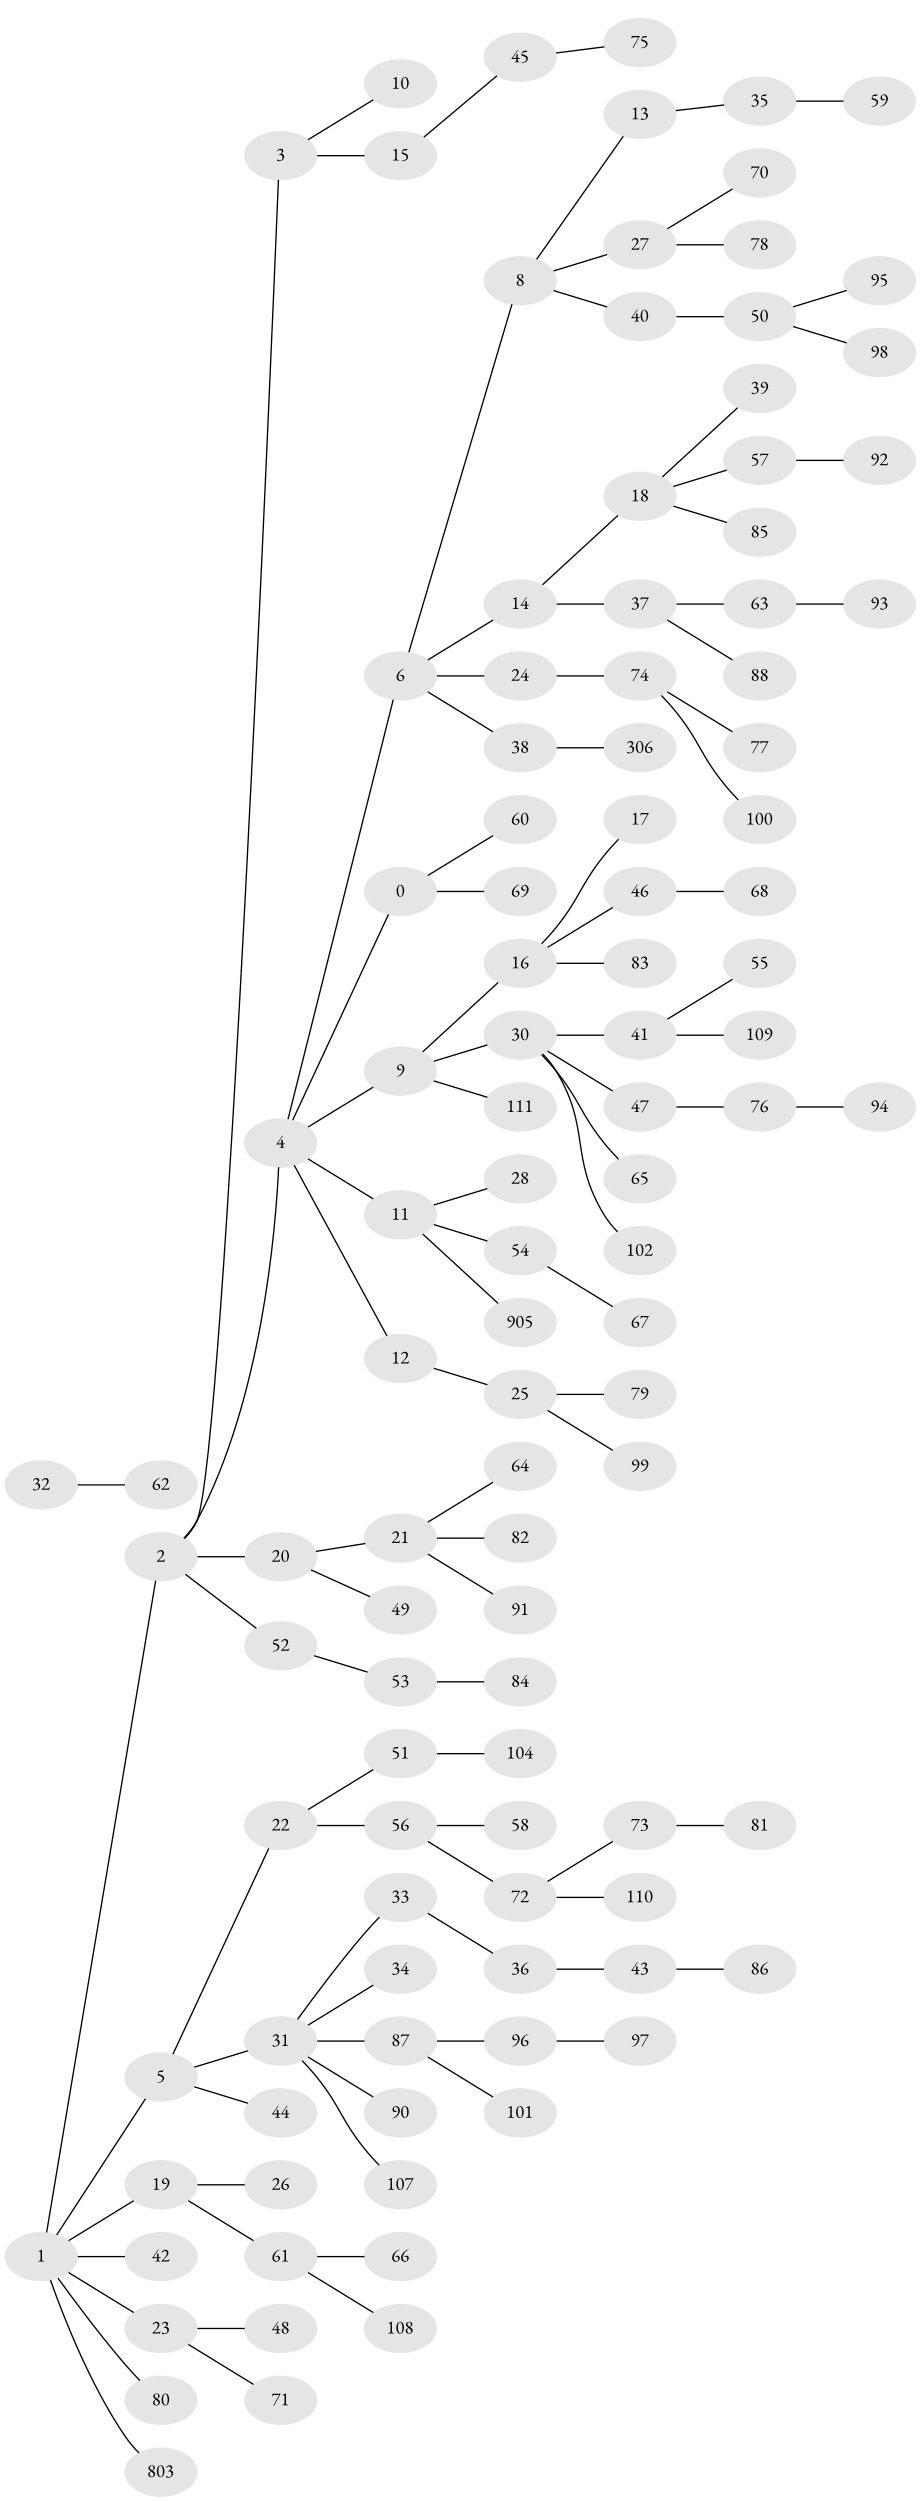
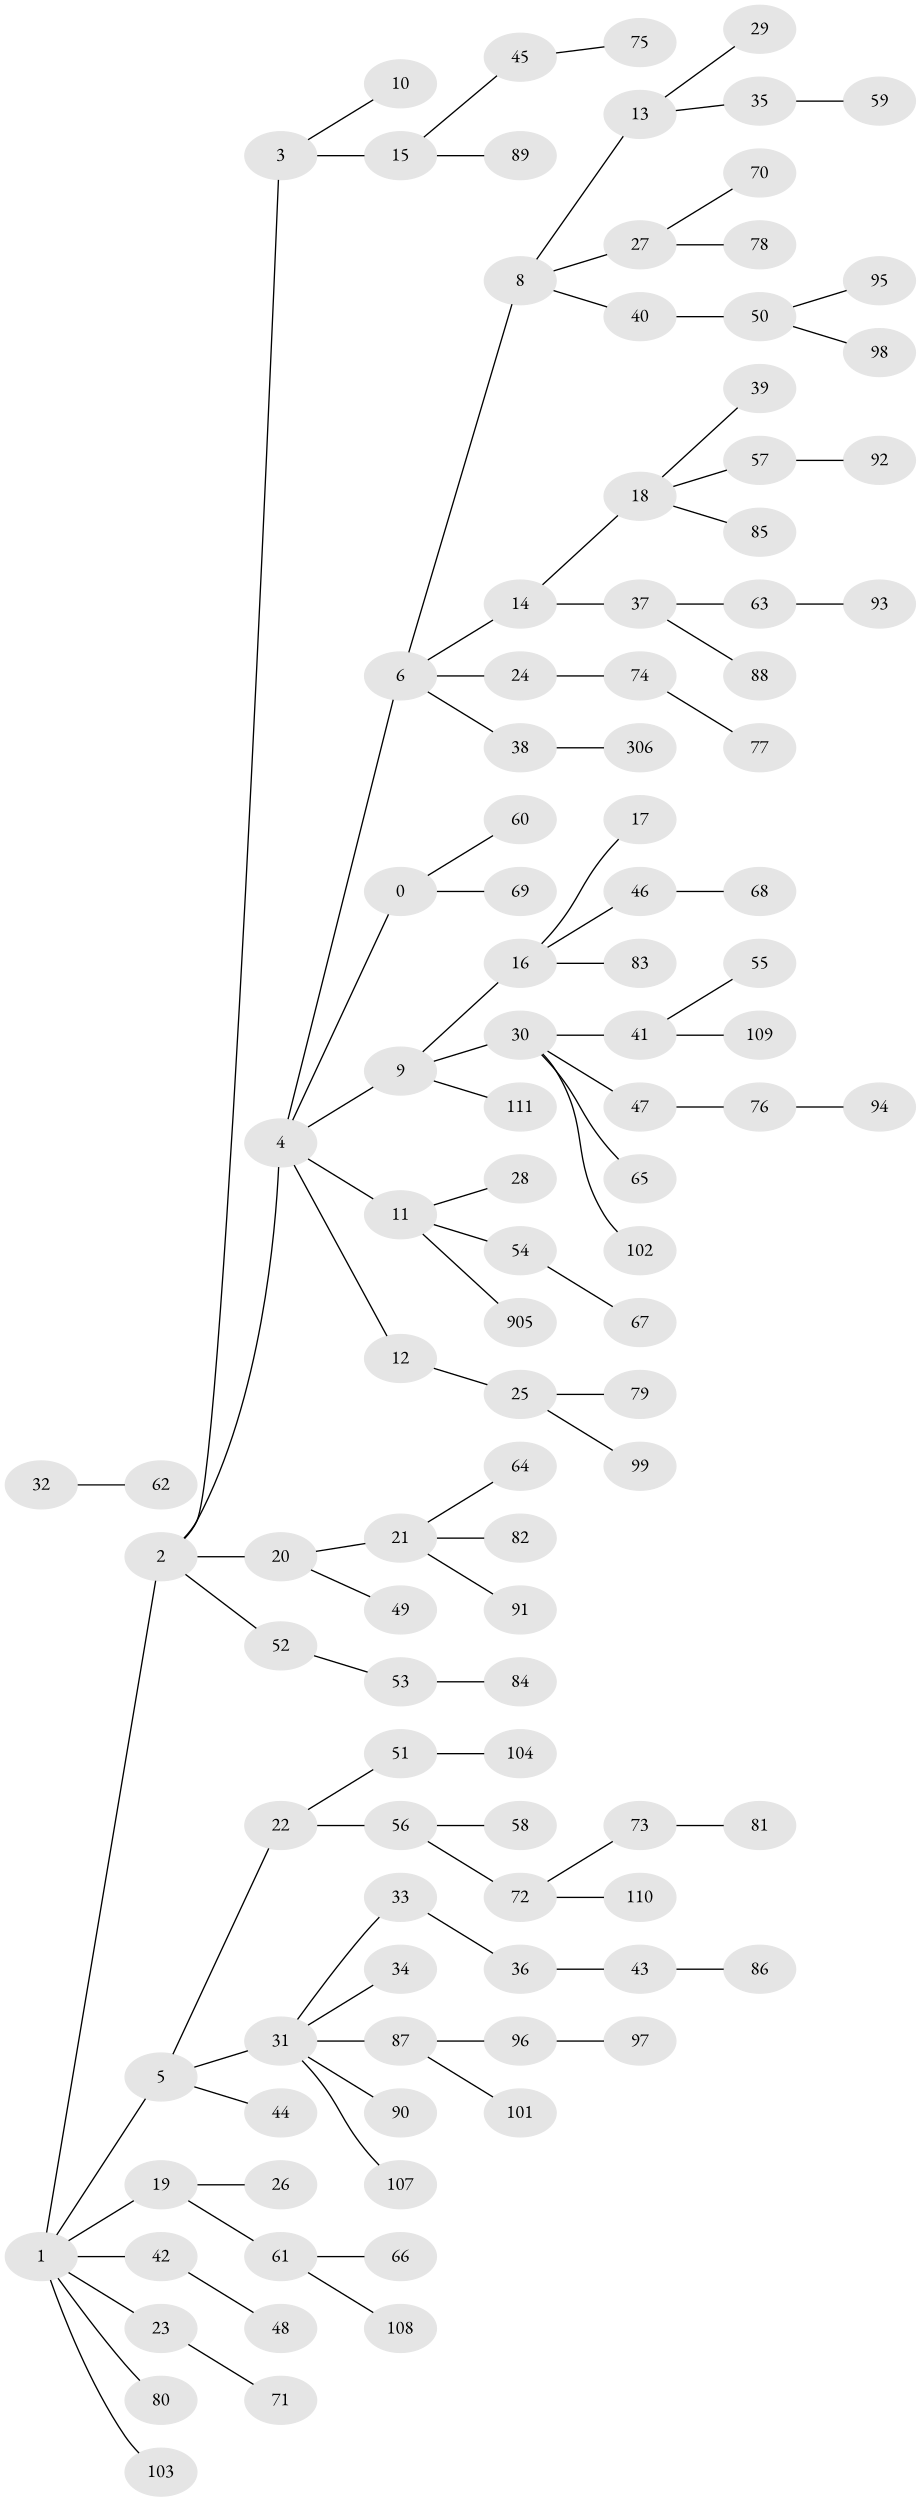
node "29": added
node "89": added
node "100": removed
edge "23" -- "48": now "42" -- "48"
node "803": label "803" -> "103"
